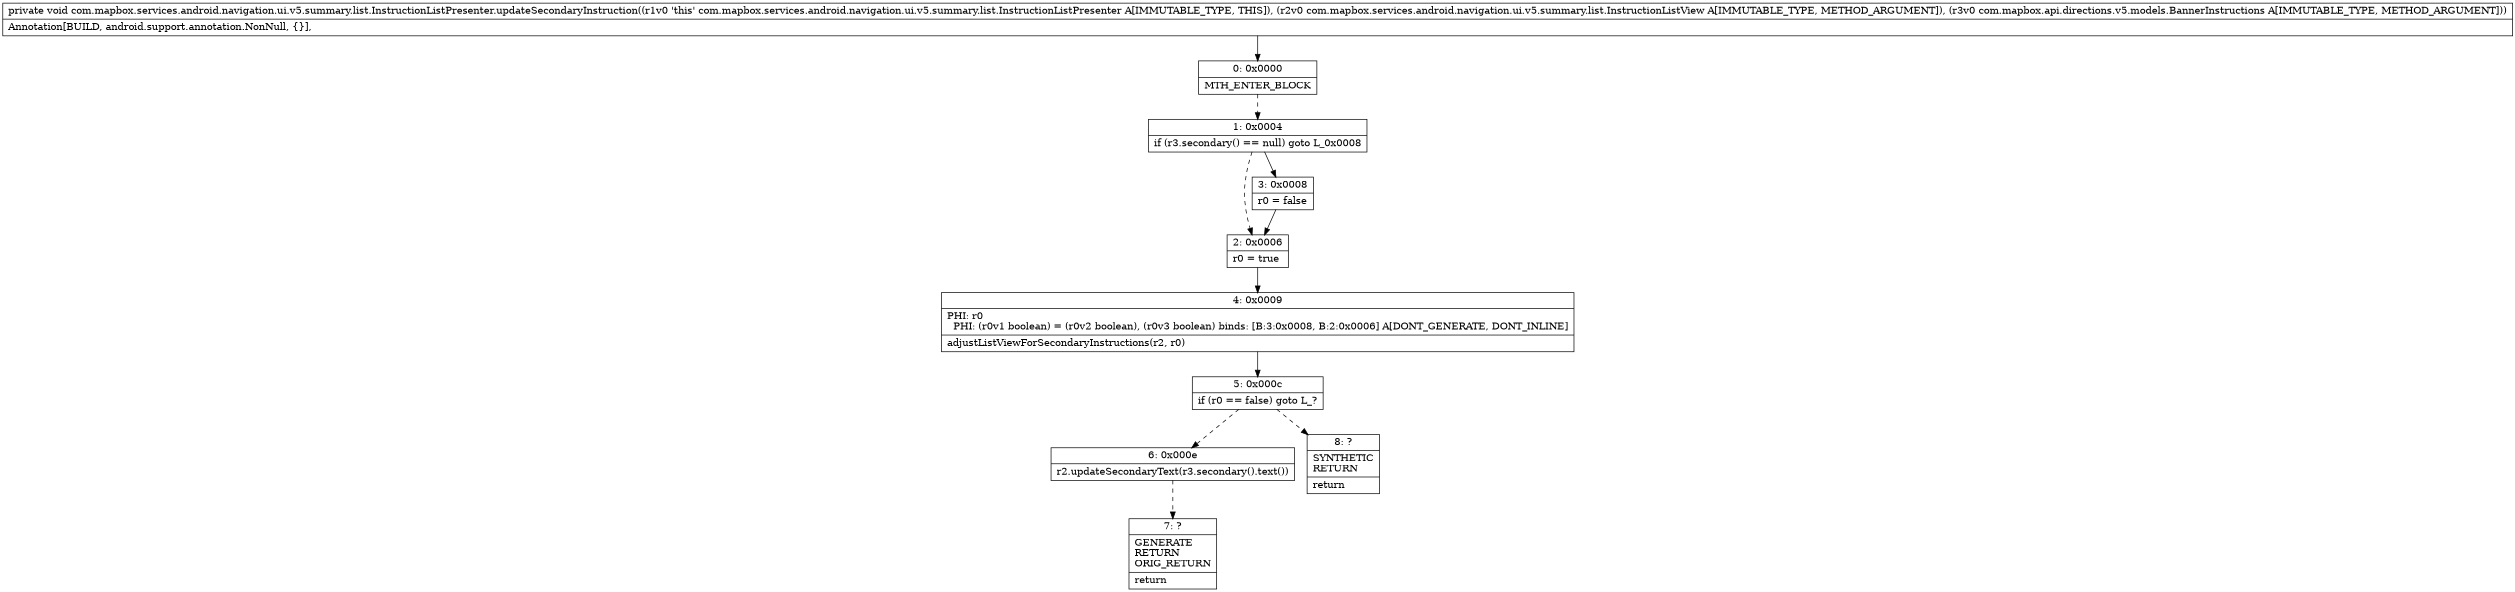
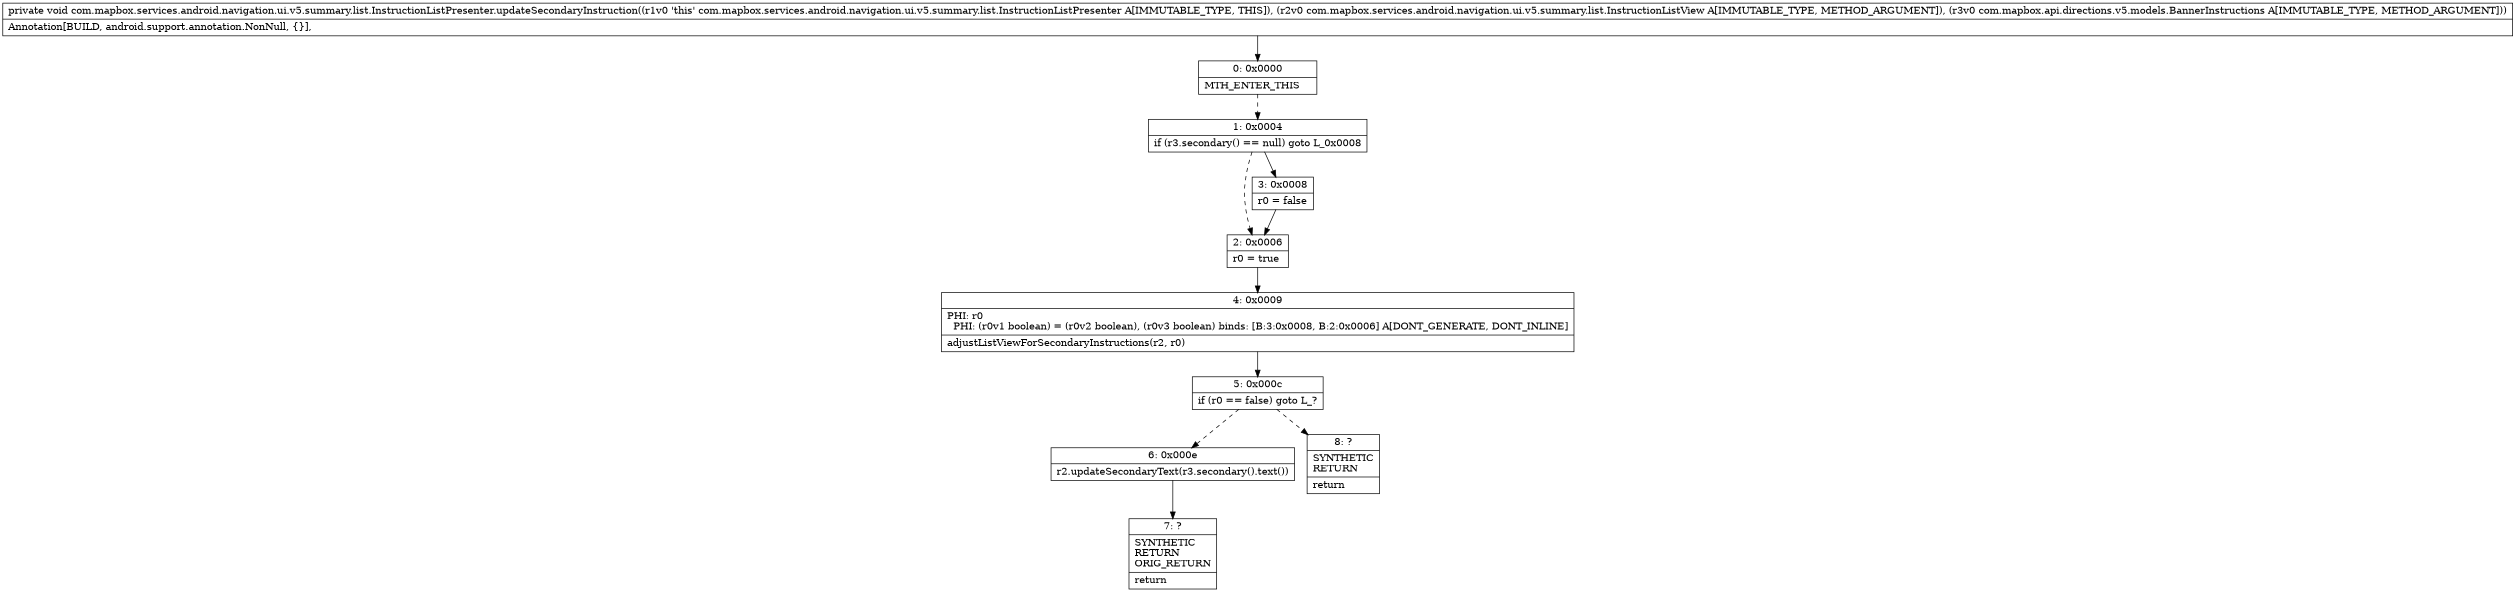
node "0: 0x0000": text "MTH_ENTER_BLOCK" -> "MTH_ENTER_THIS"
edge "6: 0x000e" -> "7: ?": style dashed -> solid
node "7: ?": text "GENERATE" -> "SYNTHETIC"
